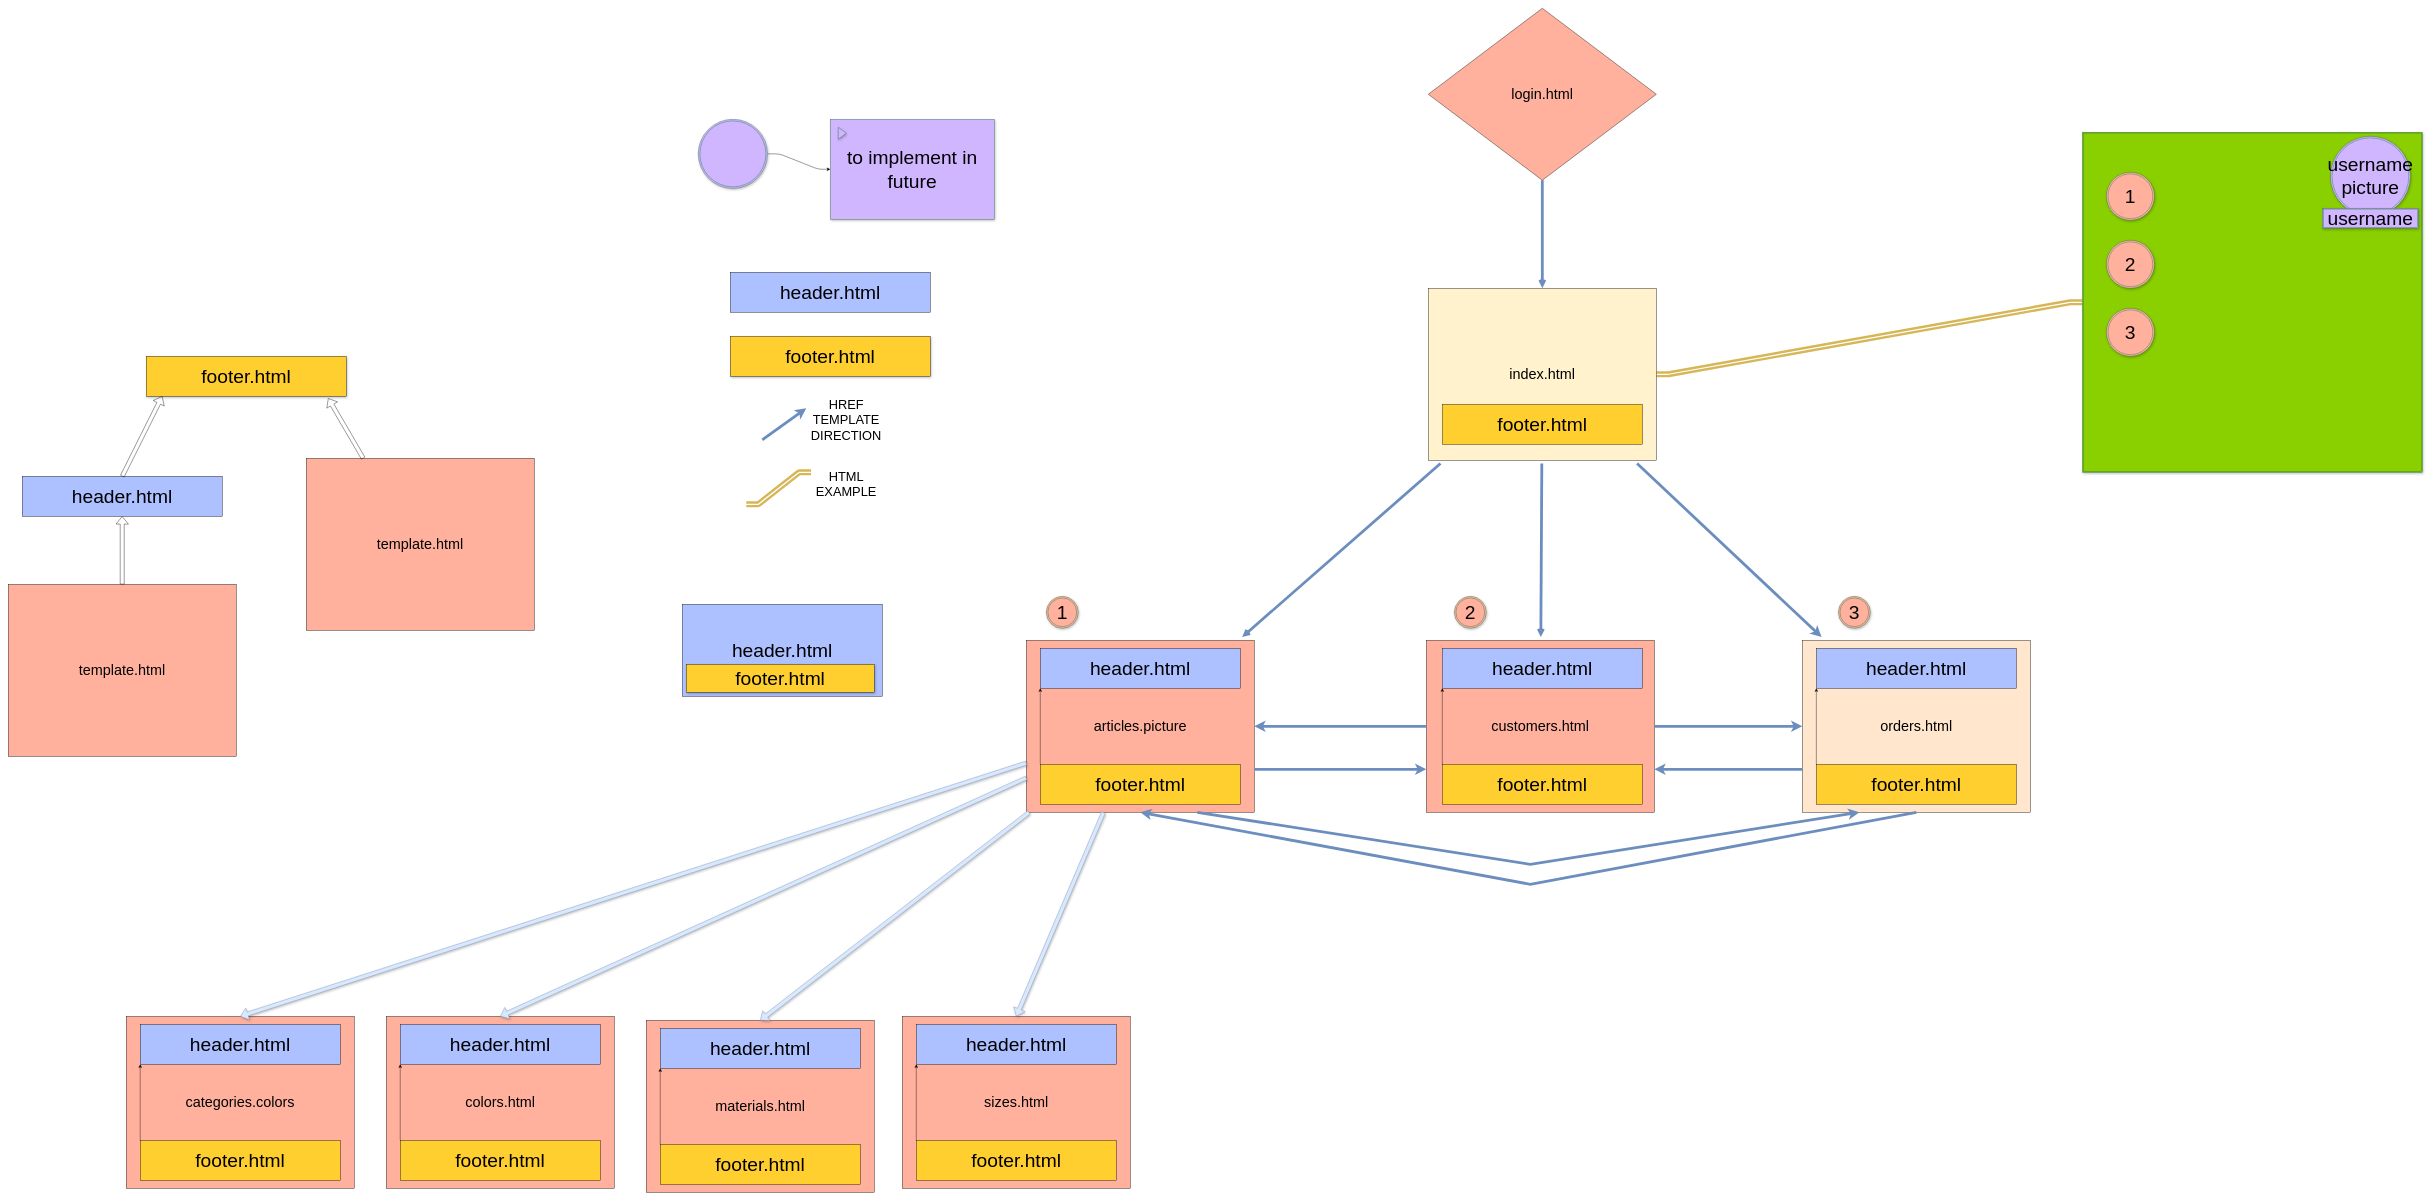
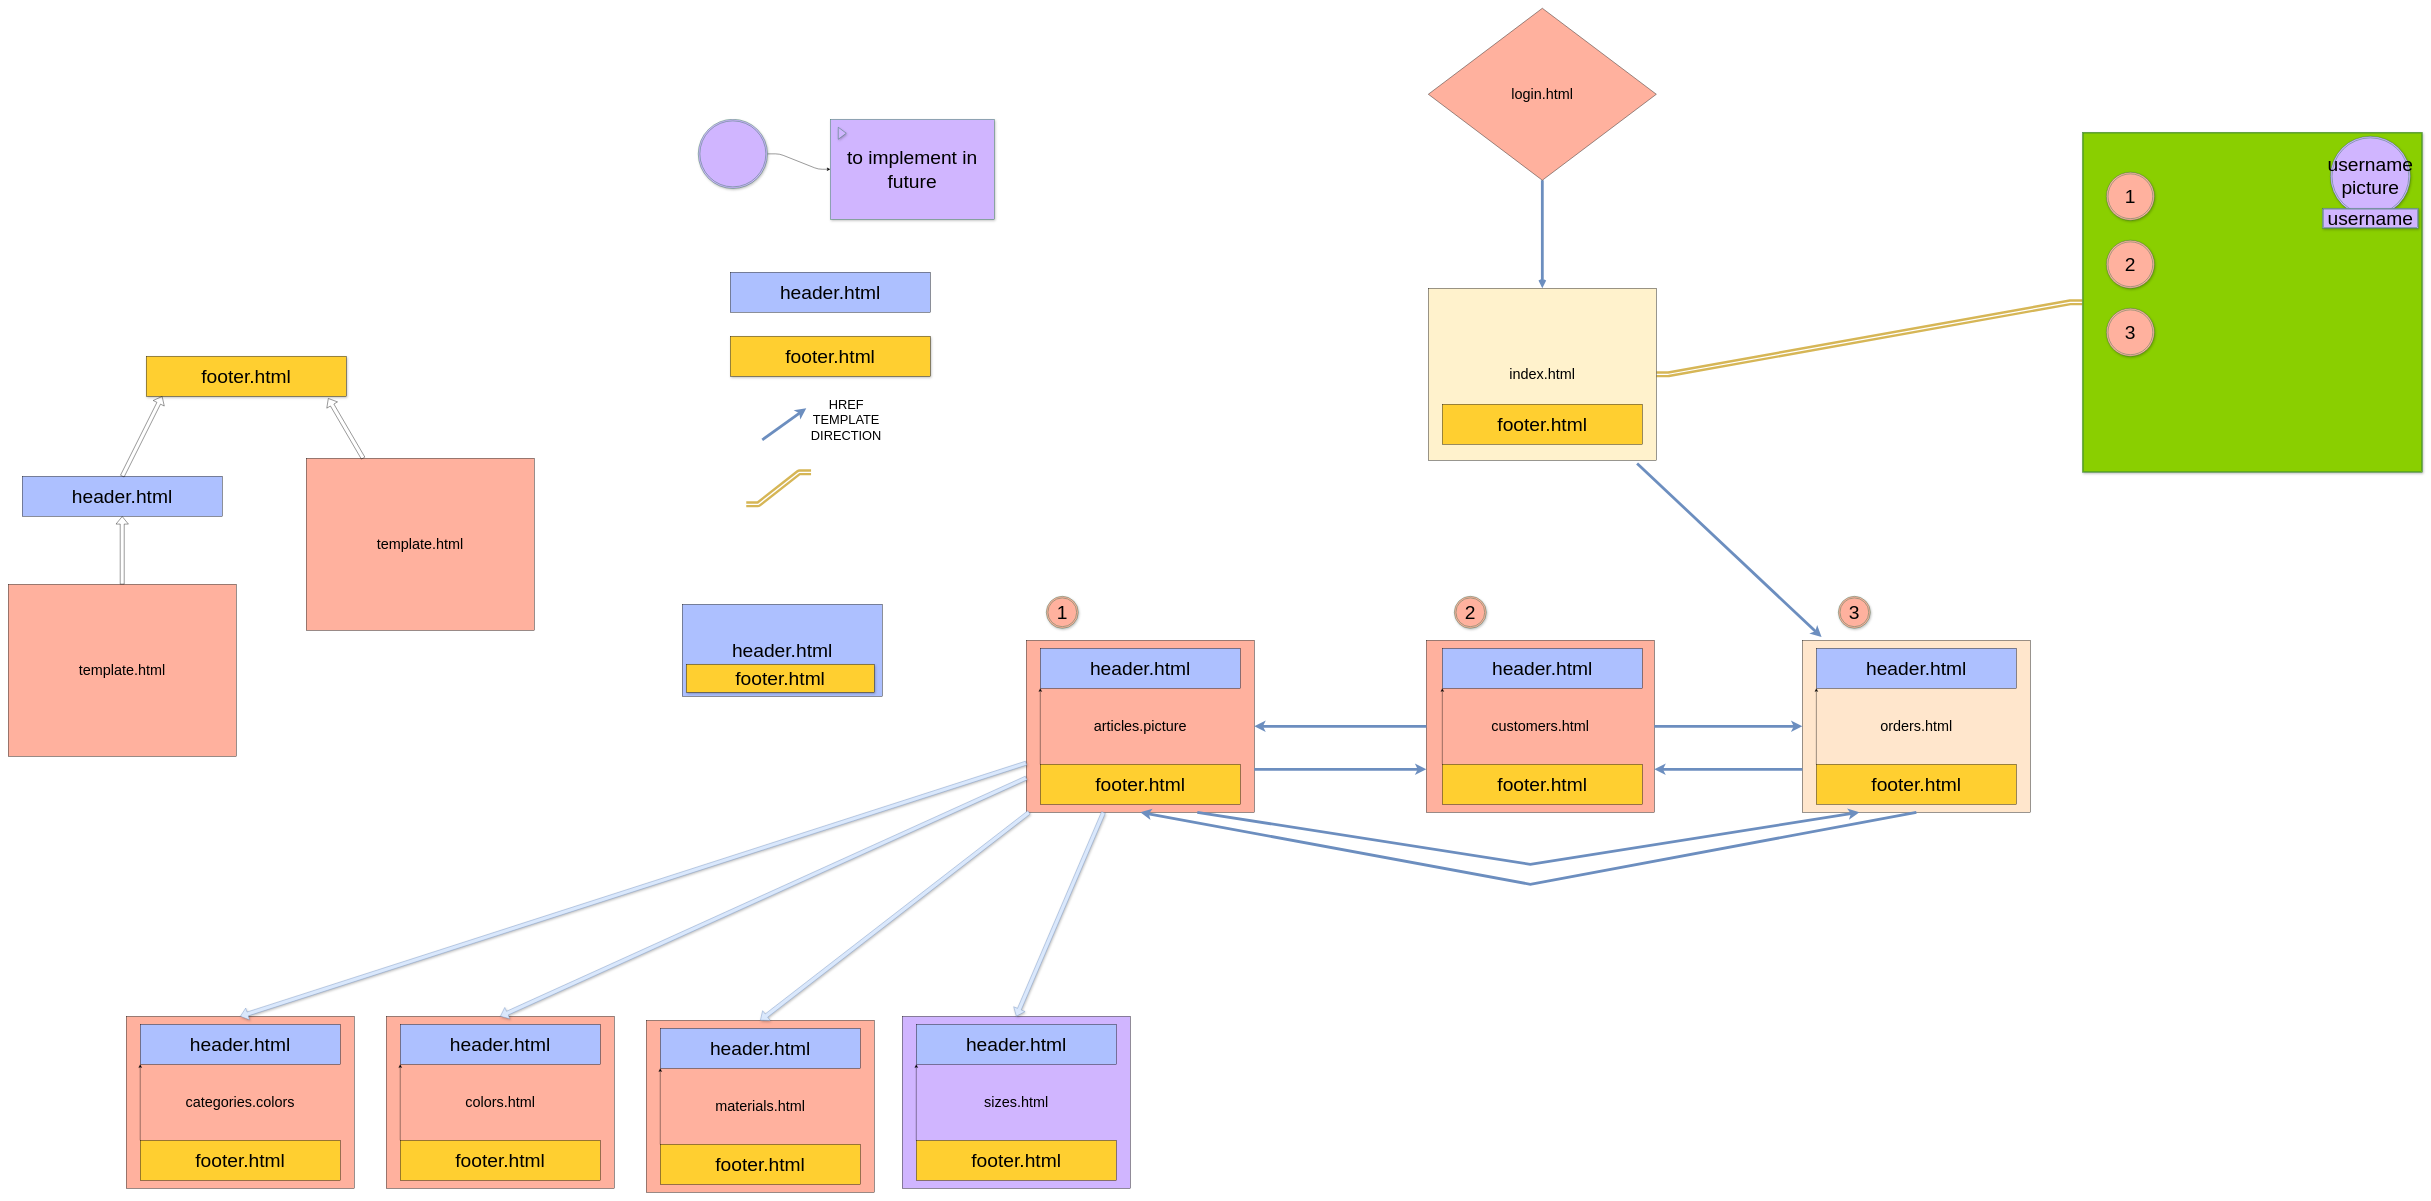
node "HTML EXAMPLE": removed
edge "index.html" -> "customers.html": removed
edge "index.html" -> "articles.picture": removed
node "sizes.html": fillcolor #ffb19e -> #d0b5ff
